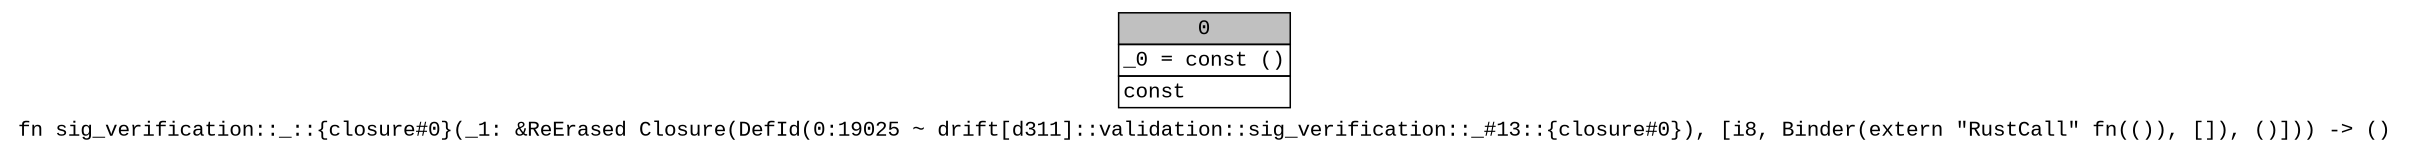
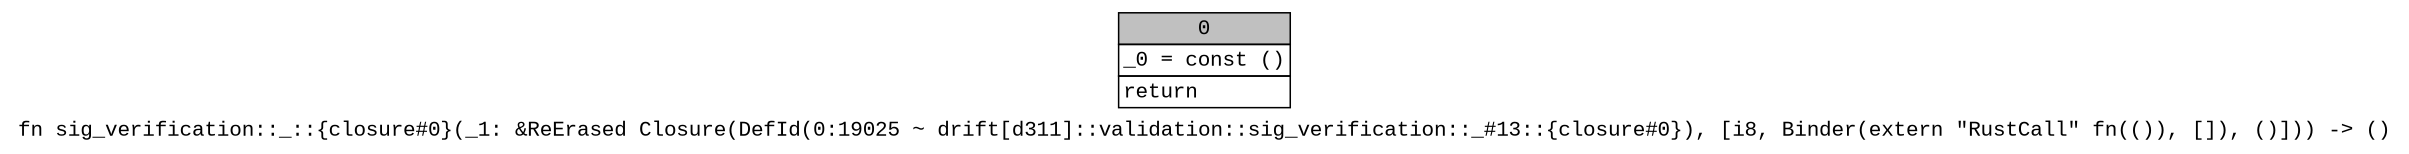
node "0": text "const" -> "return"
